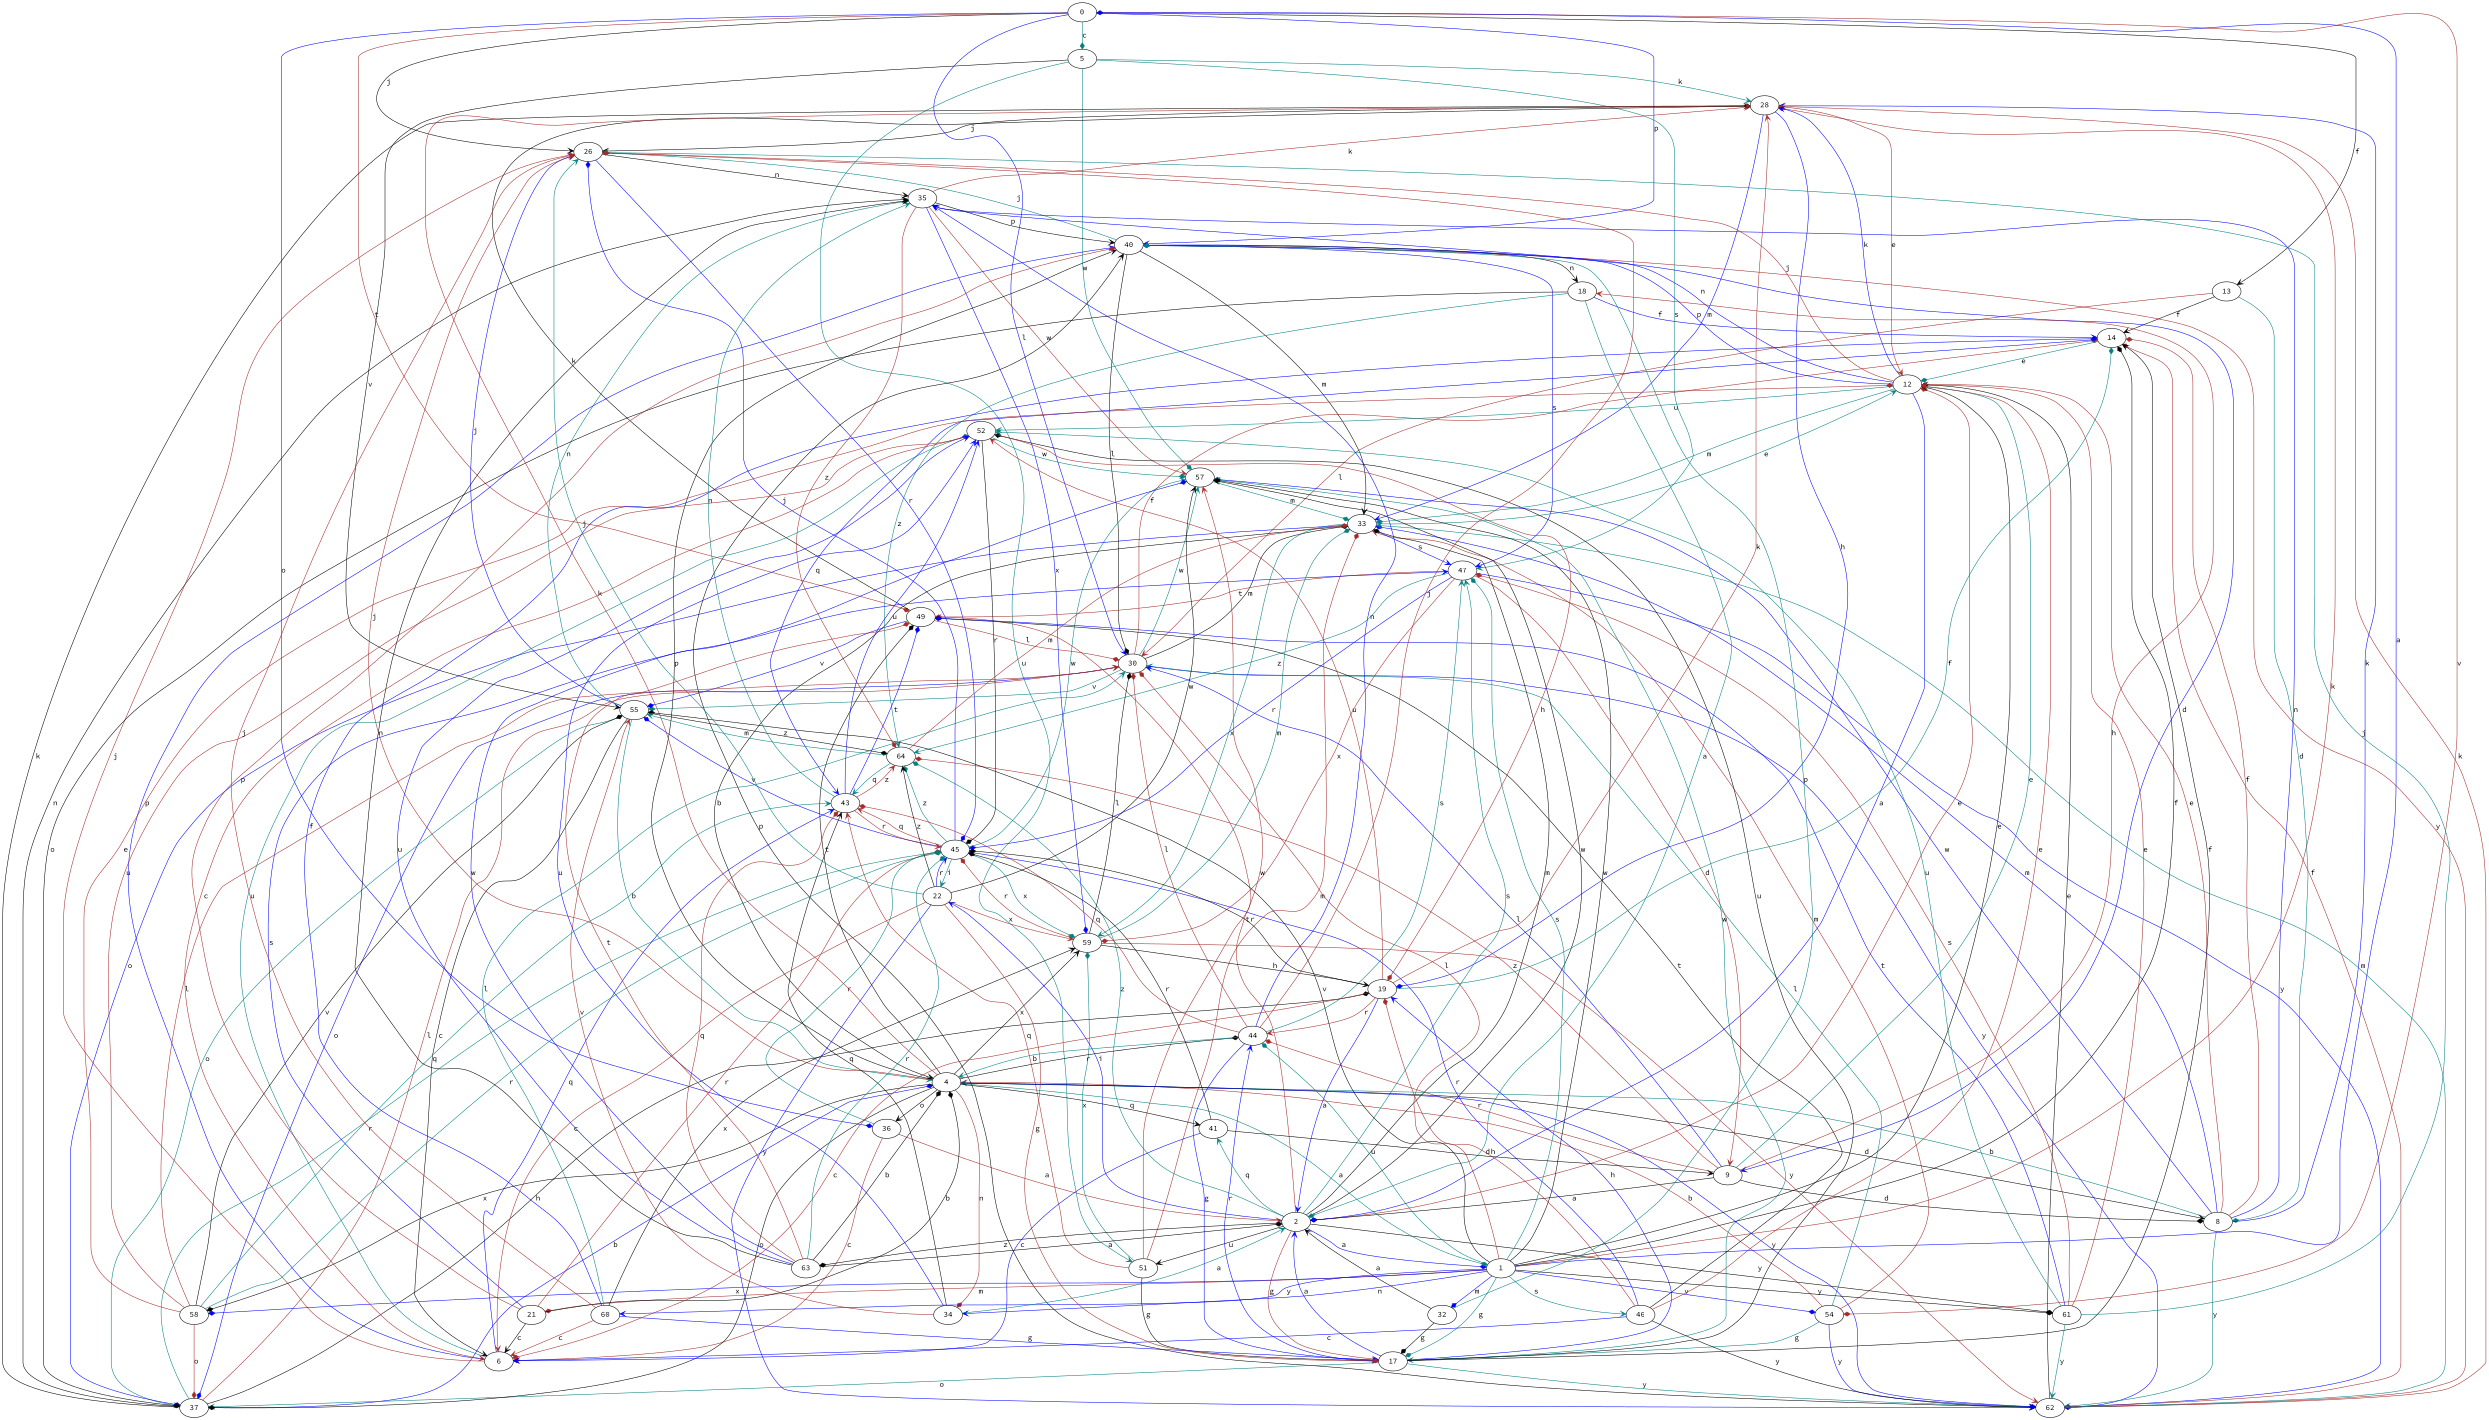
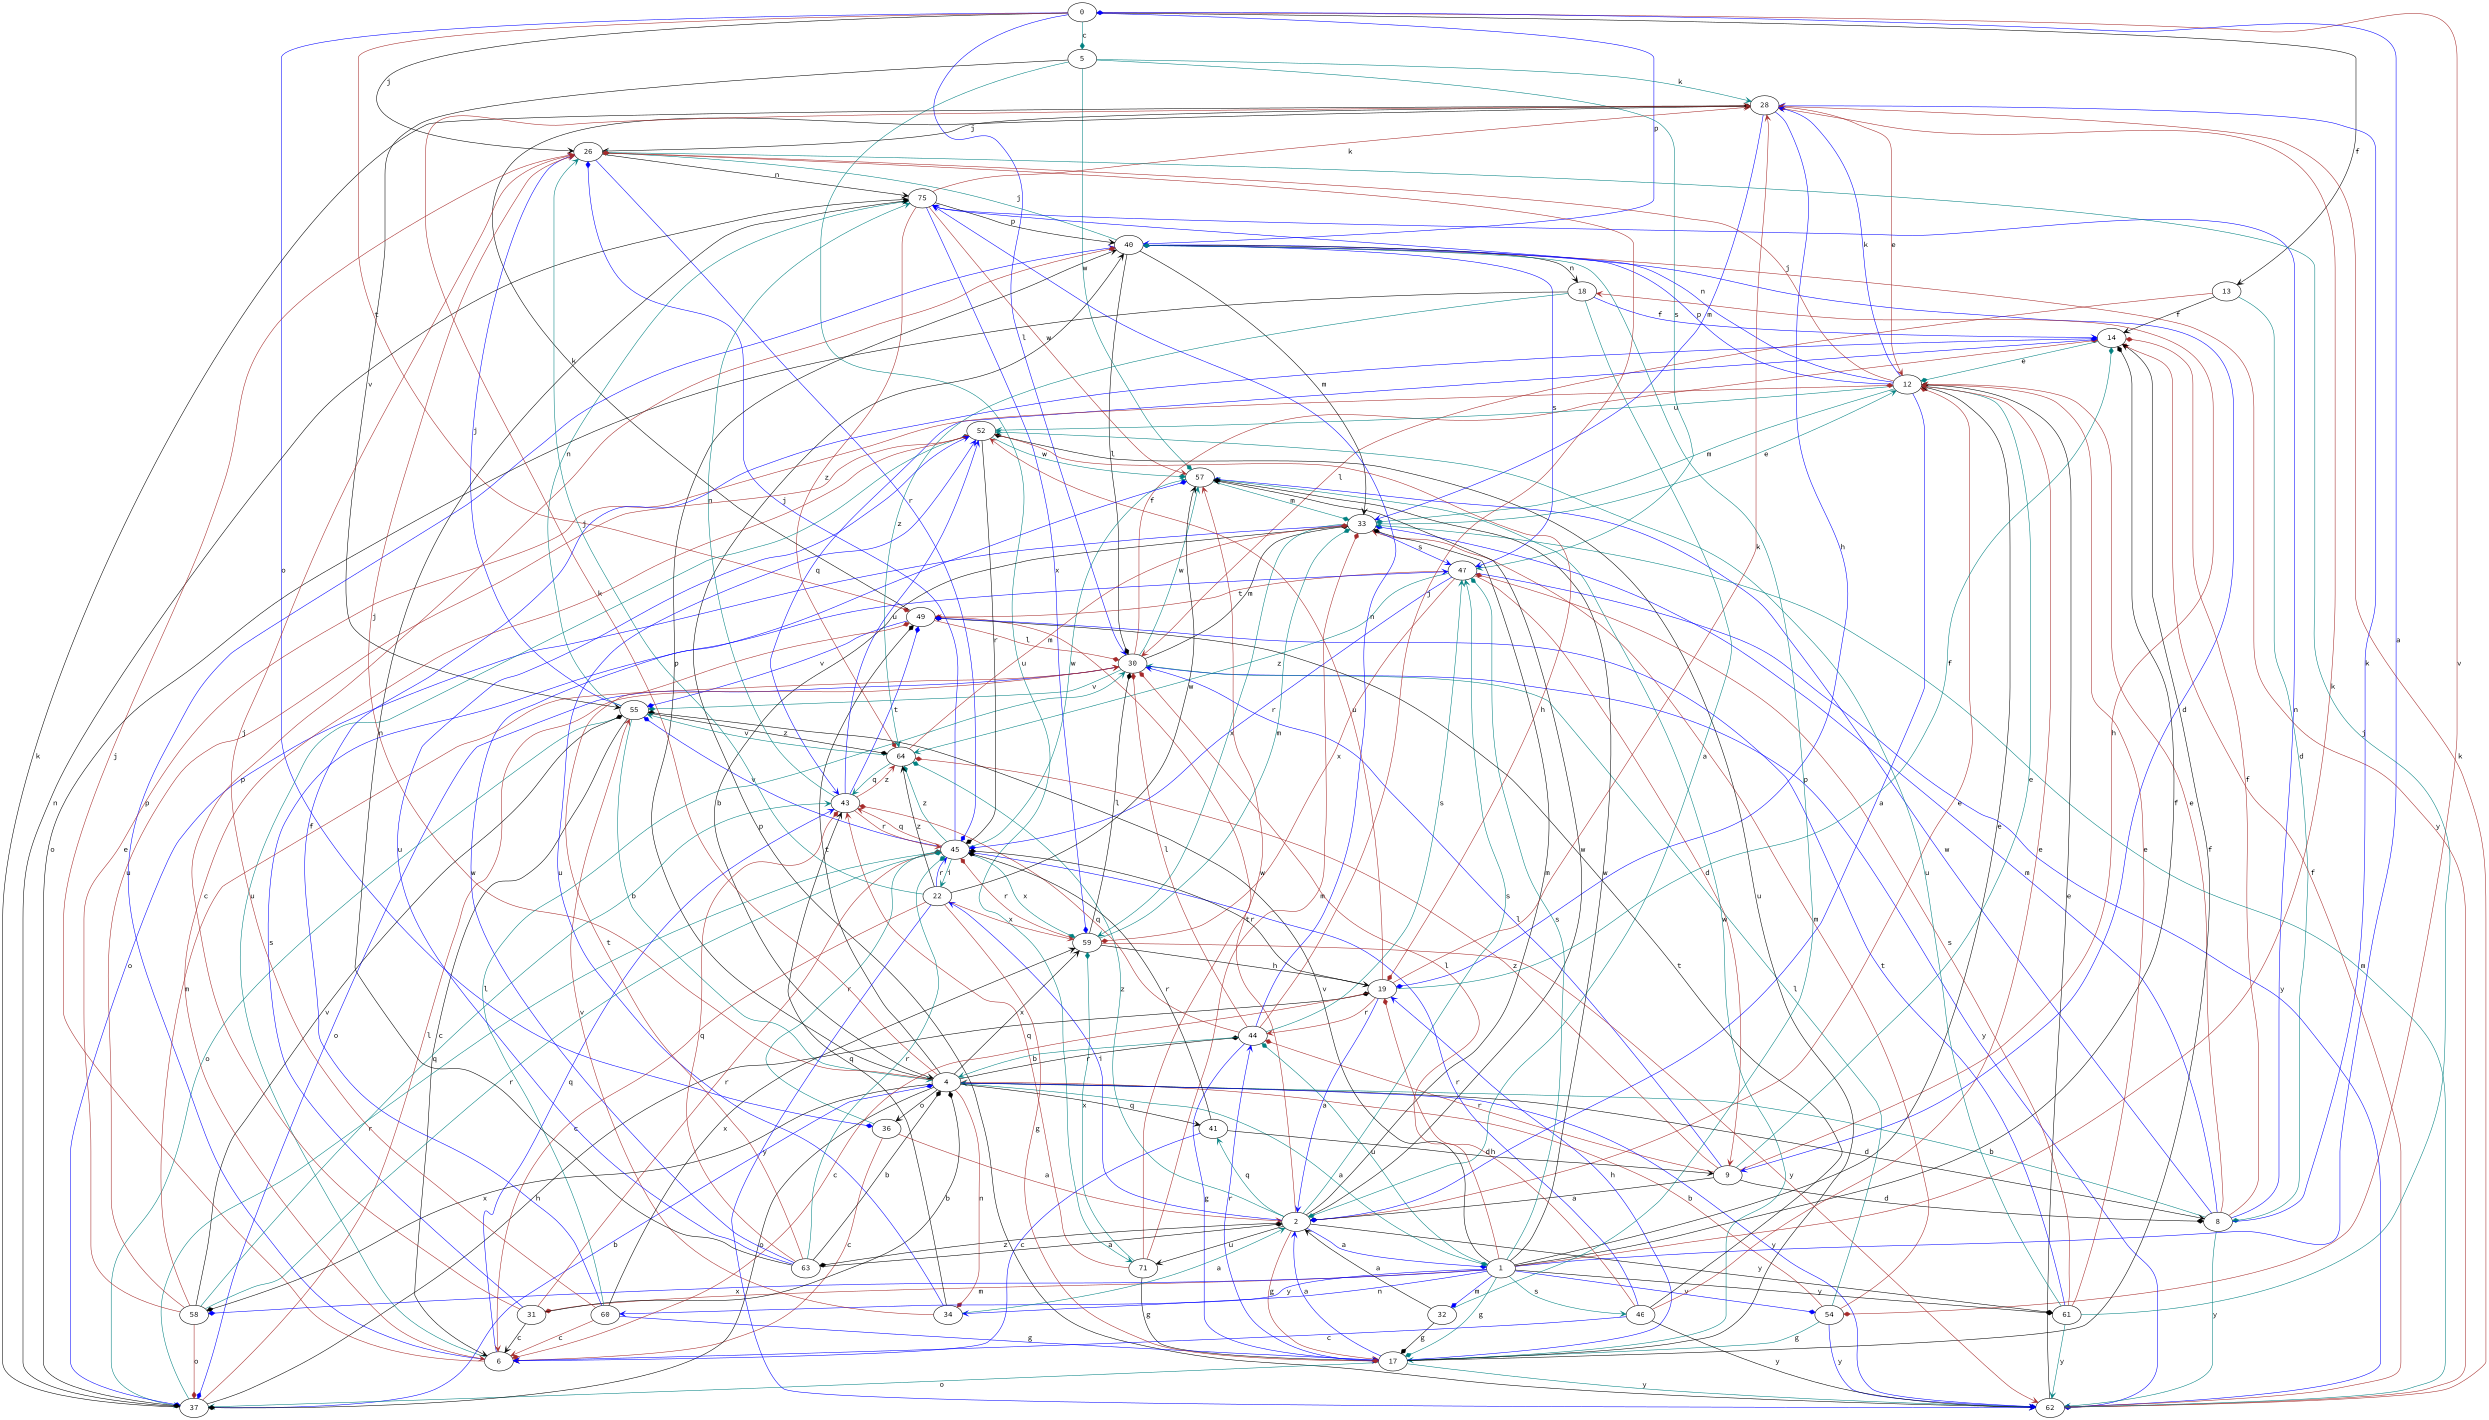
node "35": label "35" -> "75"
edge "64" -> "55": label "m" -> "v"
edge "58" -> "30": label "l" -> "m"
node "51": label "51" -> "71"
node "21": label "21" -> "31"
